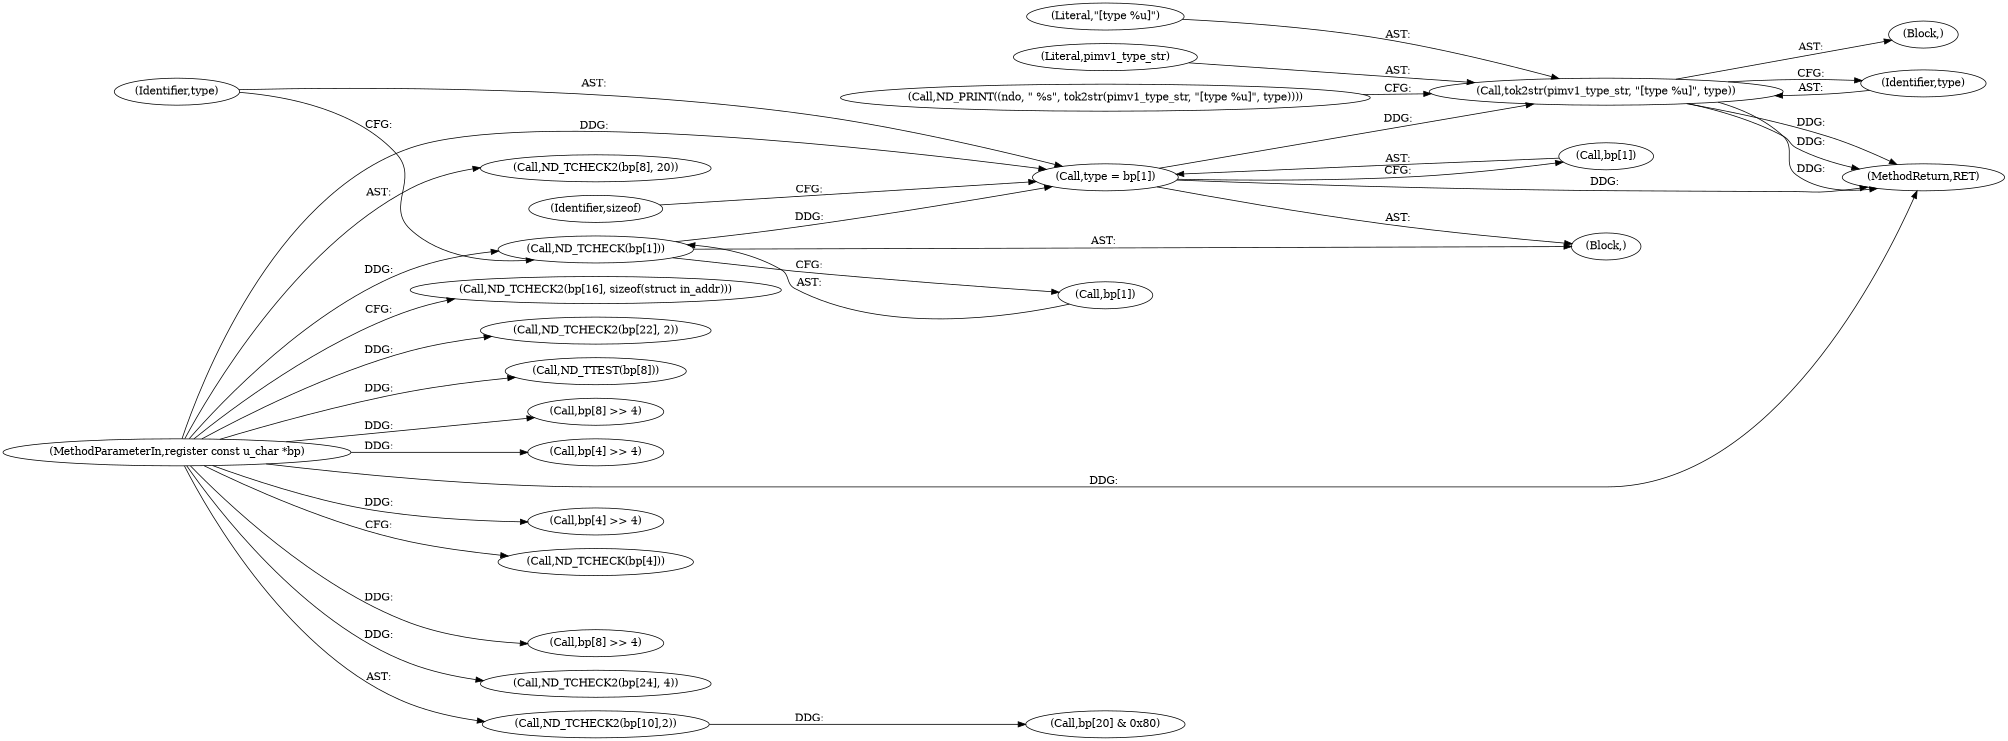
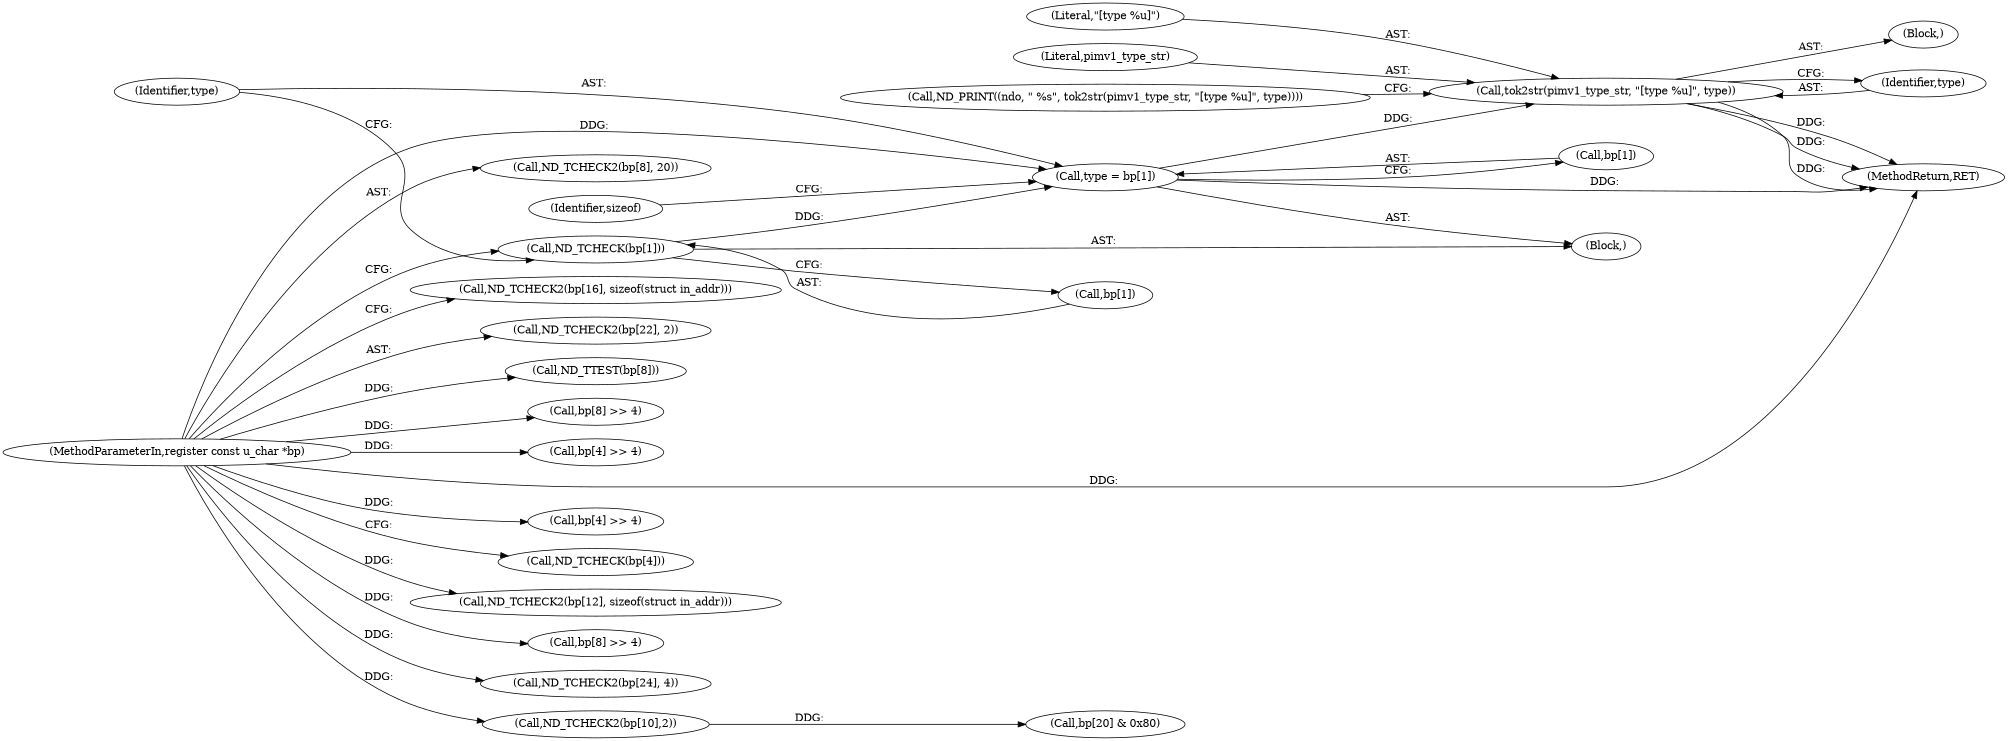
edge "(MethodParameterIn,register const u_char *bp)" -> "(Call,ND_TCHECK(bp[1]))": label "DDG: " -> "CFG: "
edge "(MethodParameterIn,register const u_char *bp)" -> "(Call,ND_TCHECK2(bp[22], 2))": label "DDG: " -> "AST: "
node "(Call,ND_TCHECK2(bp[12], sizeof(struct in_addr)))": added
edge "(MethodParameterIn,register const u_char *bp)" -> "(Call,ND_TCHECK2(bp[10],2))": label "AST: " -> "DDG: "
